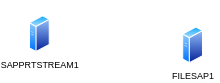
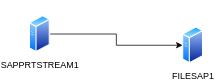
edge "SAPPRTSTREAM1" -> "FILESAP1": added
